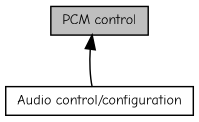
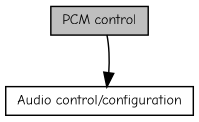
edge "Audio control/configuration" -> "PCM control": reversed
